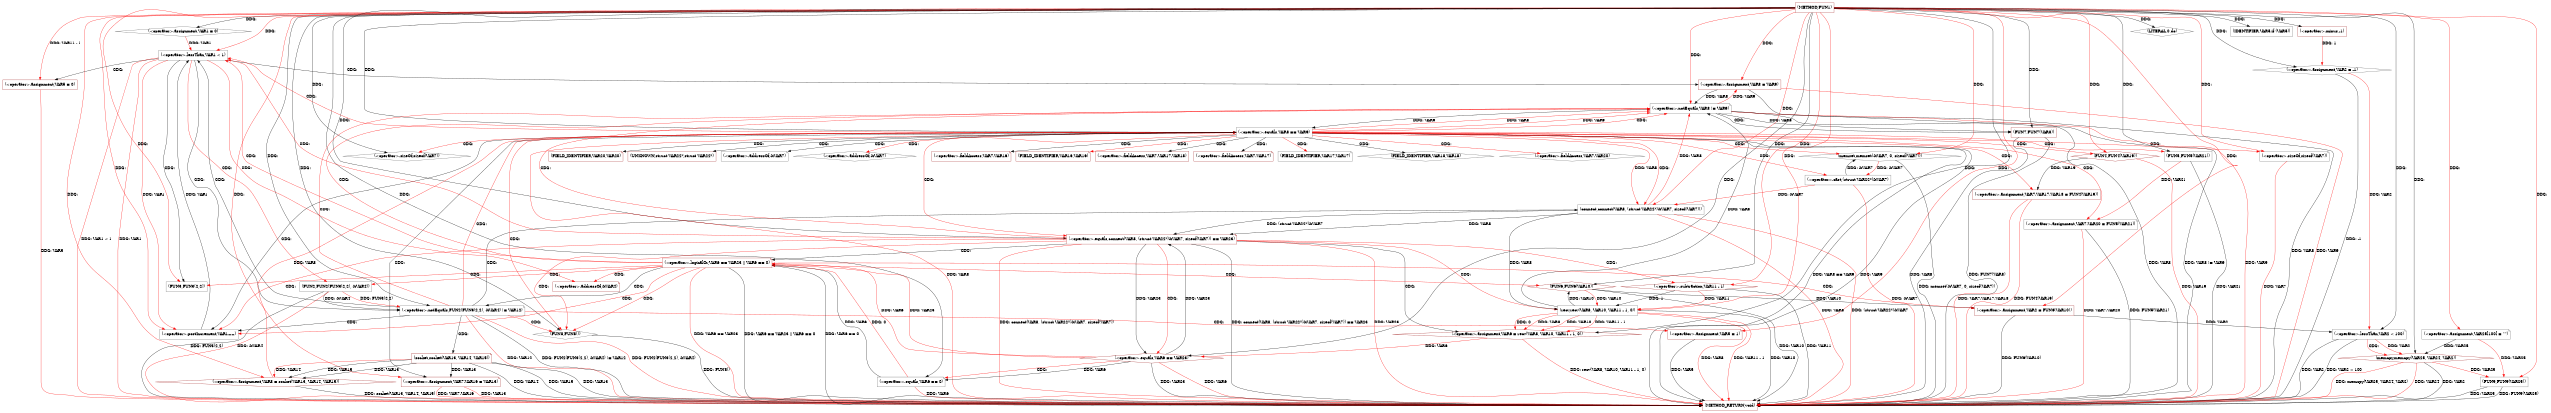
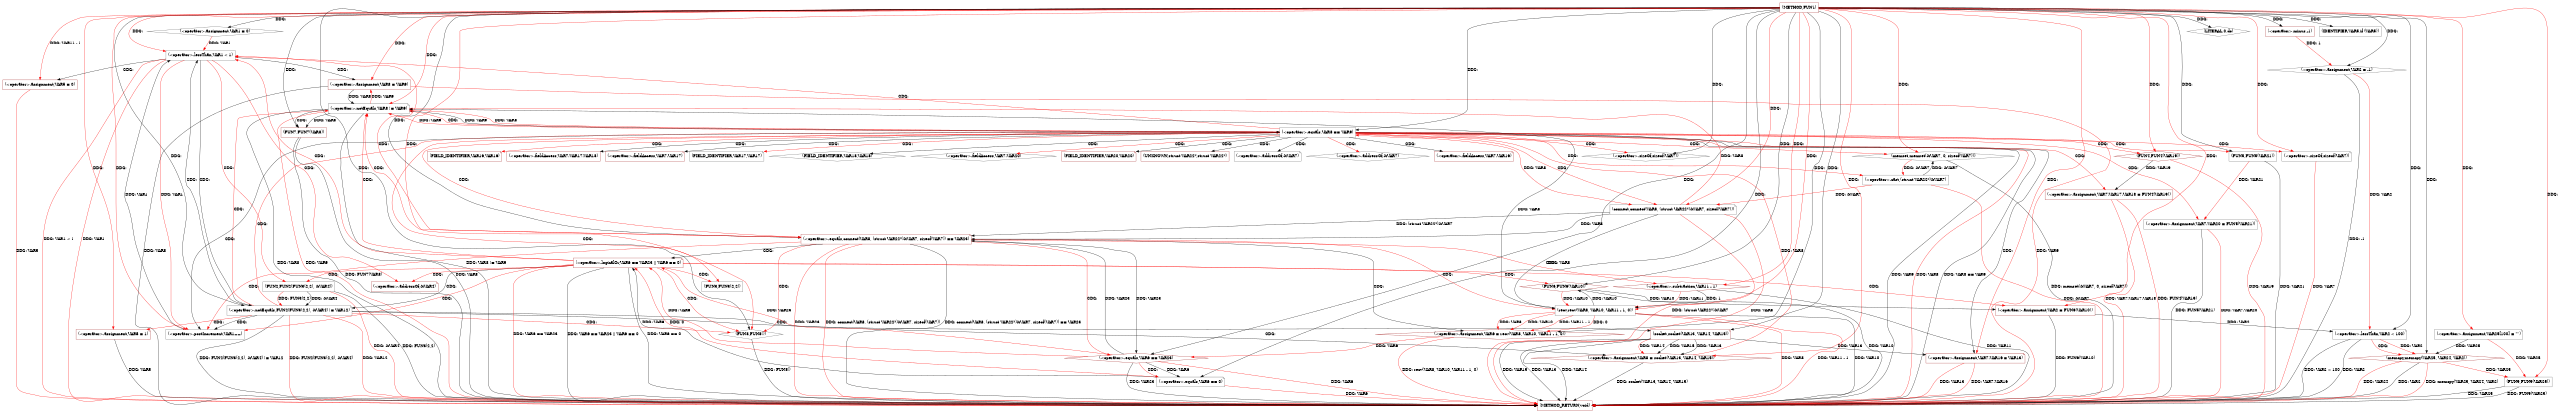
edge "(<operator>.lessThan,VAR1 < 1)" -> "(FUN3,FUN3(2,2))": removed, label "CDG:"
edge "(METHOD,FUN1)" -> "(socket,socket(VAR13, VAR14, VAR15))": added, label "DDG:"
edge "(<operator>.notEquals,FUN2(FUN3(2,2), &VAR4) != VAR12)" -> "(connect,connect(VAR8, (struct VAR22*)&VAR7, sizeof(VAR7)))": now "(<operator>.notEquals,FUN2(FUN3(2,2), &VAR4) != VAR12)" -> "(<operator>.assignment,VAR8 = socket(VAR13, VAR14, VAR15))"
